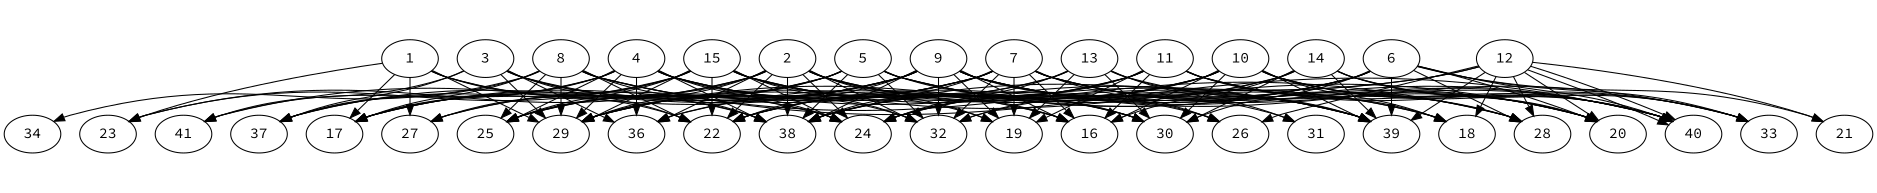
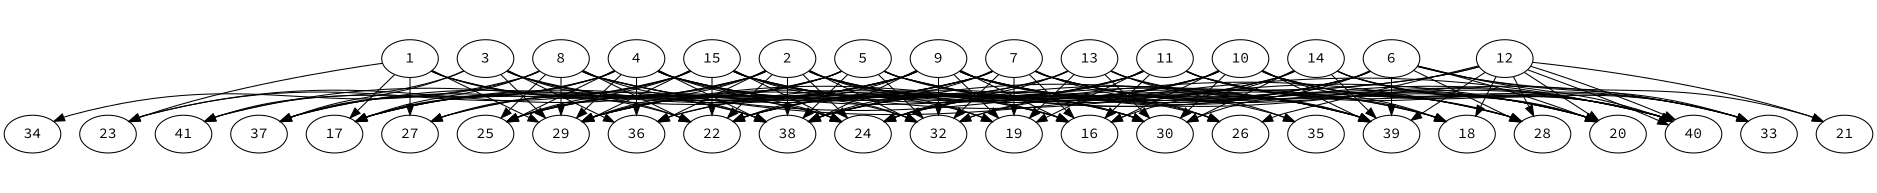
node "31": label "31" -> "35"
